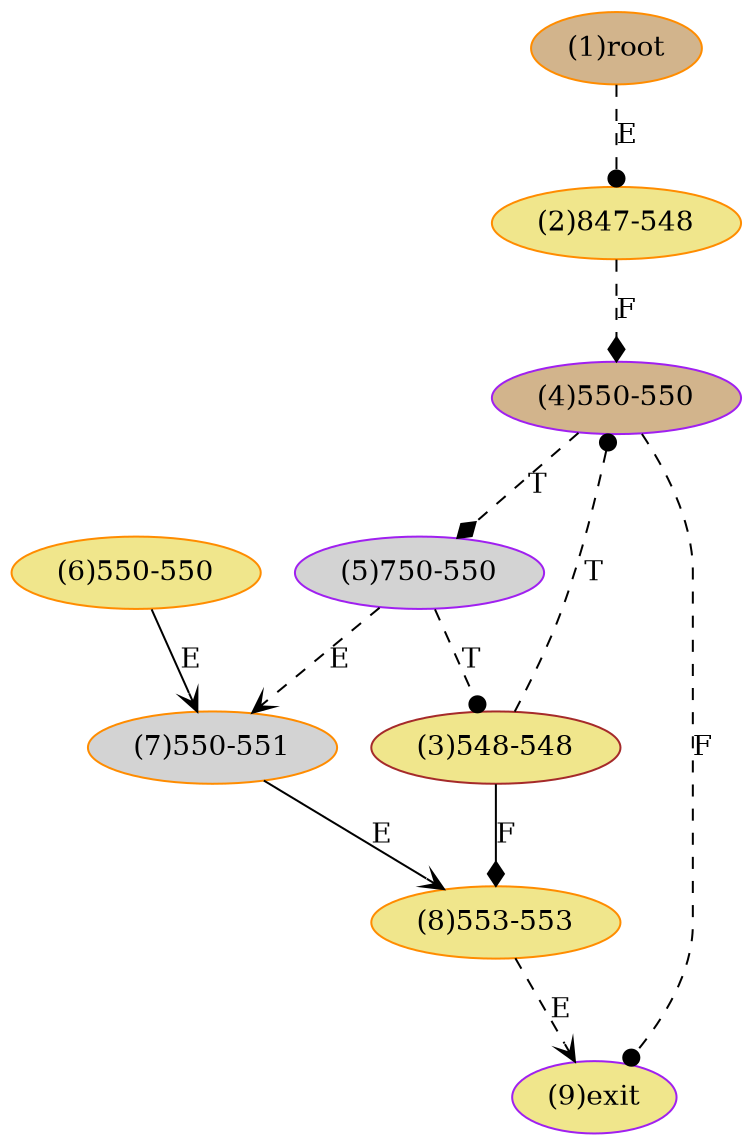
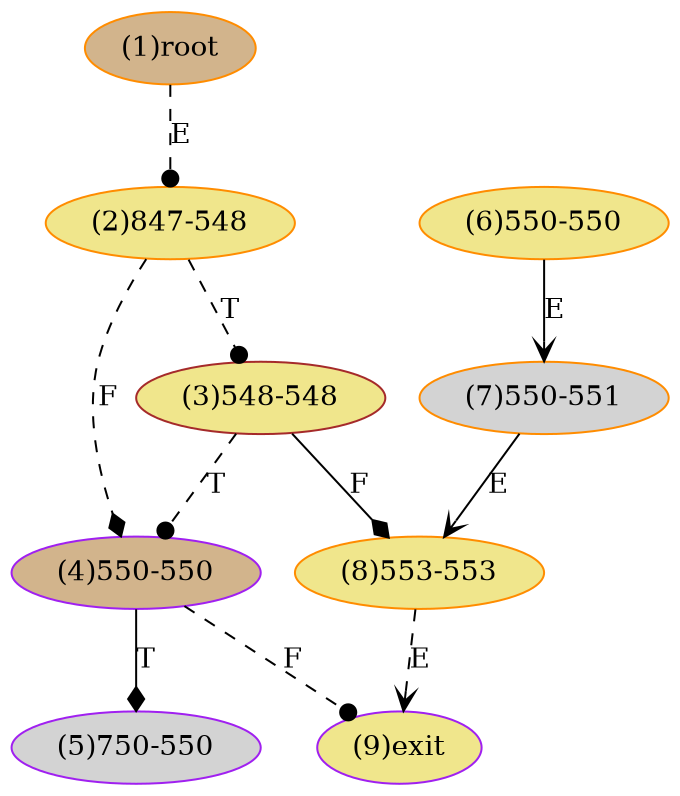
edge "(4)550-550" -> "(5)750-550": style dashed -> solid
edge "(5)750-550" -> "(7)550-551": removed, label "E"
edge "(5)750-550" -> "(3)548-548": now "(2)847-548" -> "(3)548-548"
